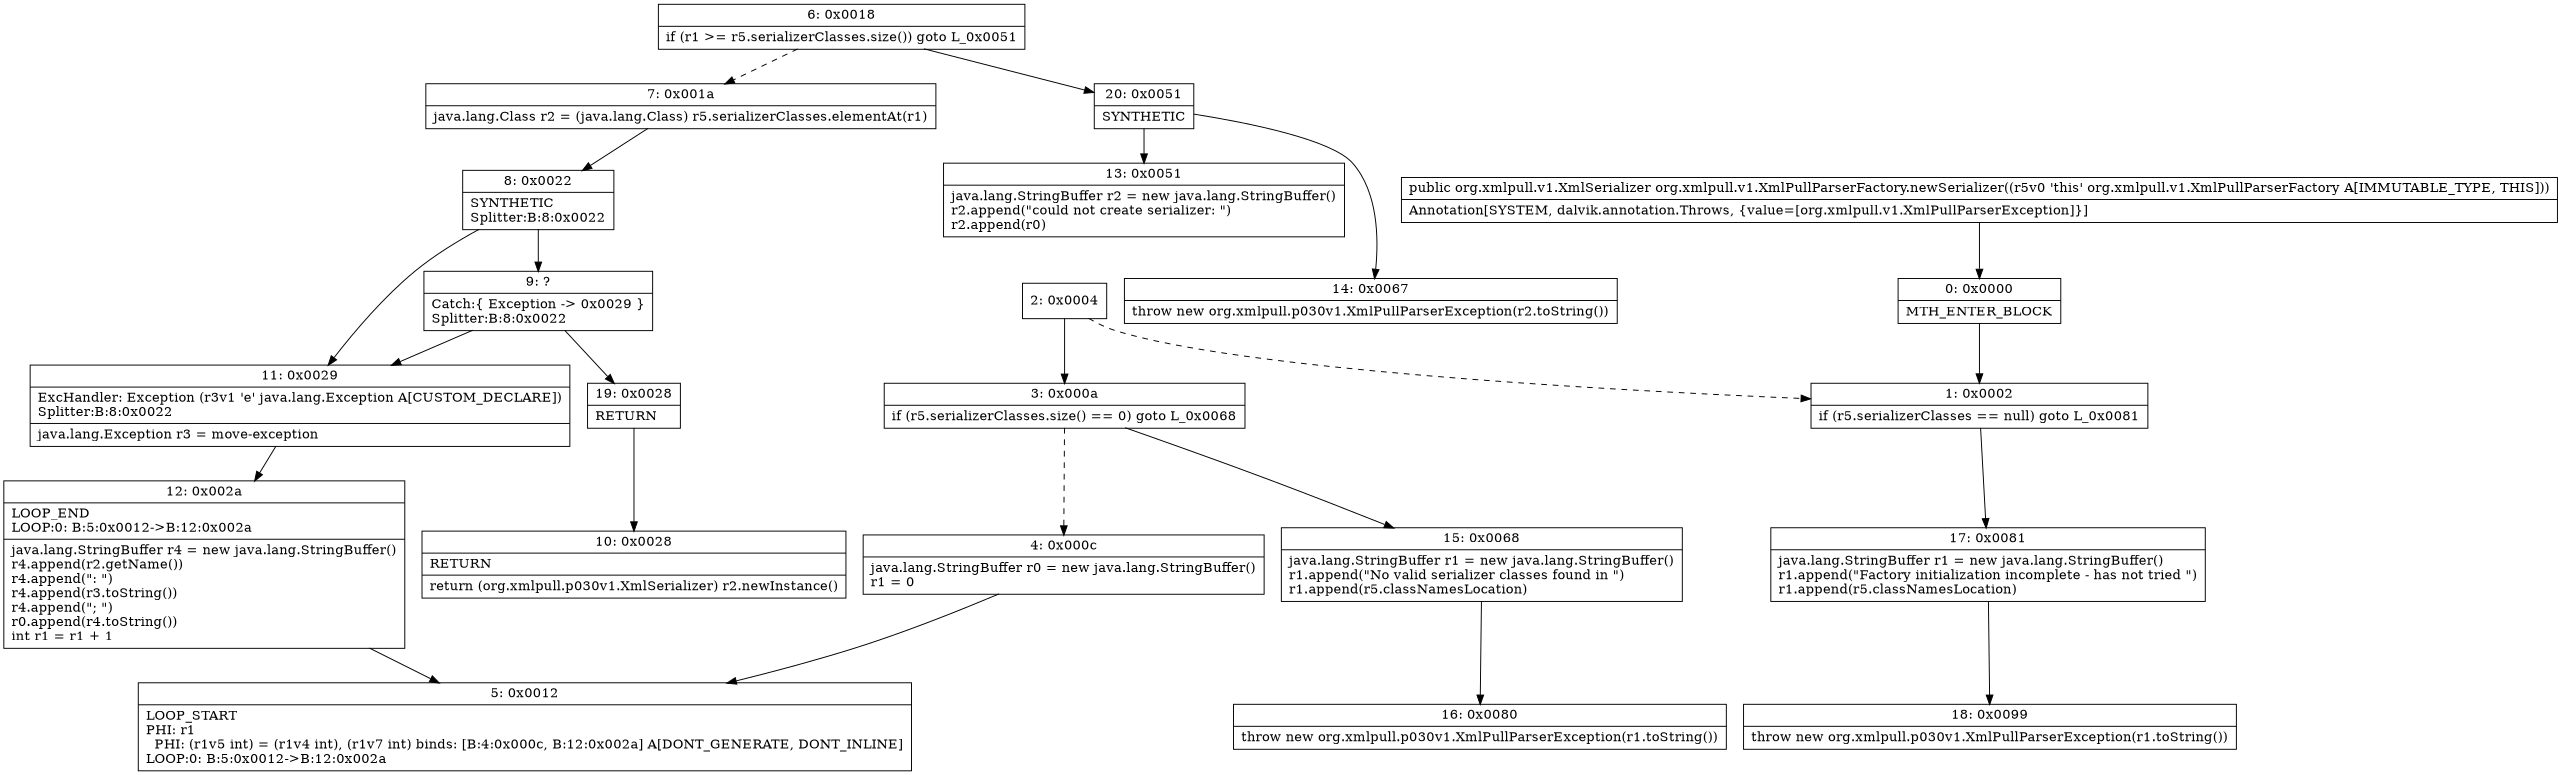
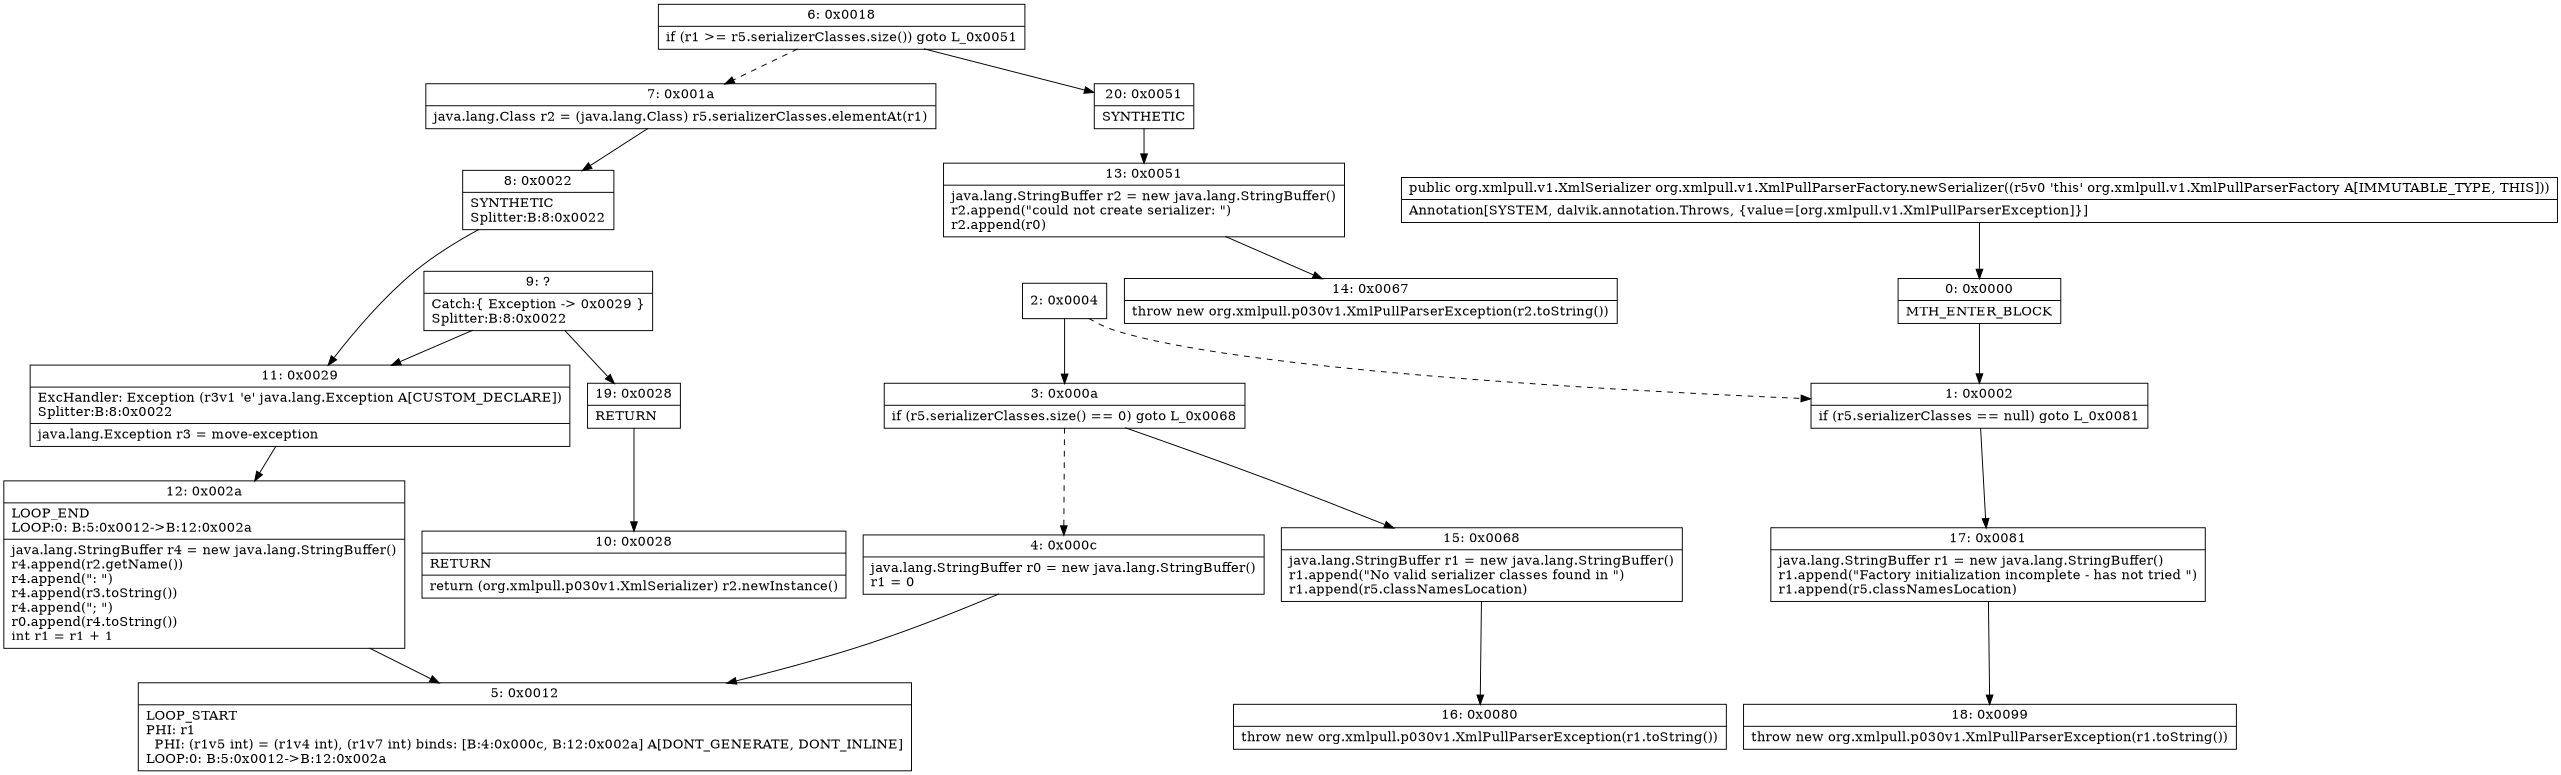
edge "20: 0x0051" -> "14: 0x0067": now "13: 0x0051" -> "14: 0x0067"
edge "8: 0x0022" -> "9: ?": removed
